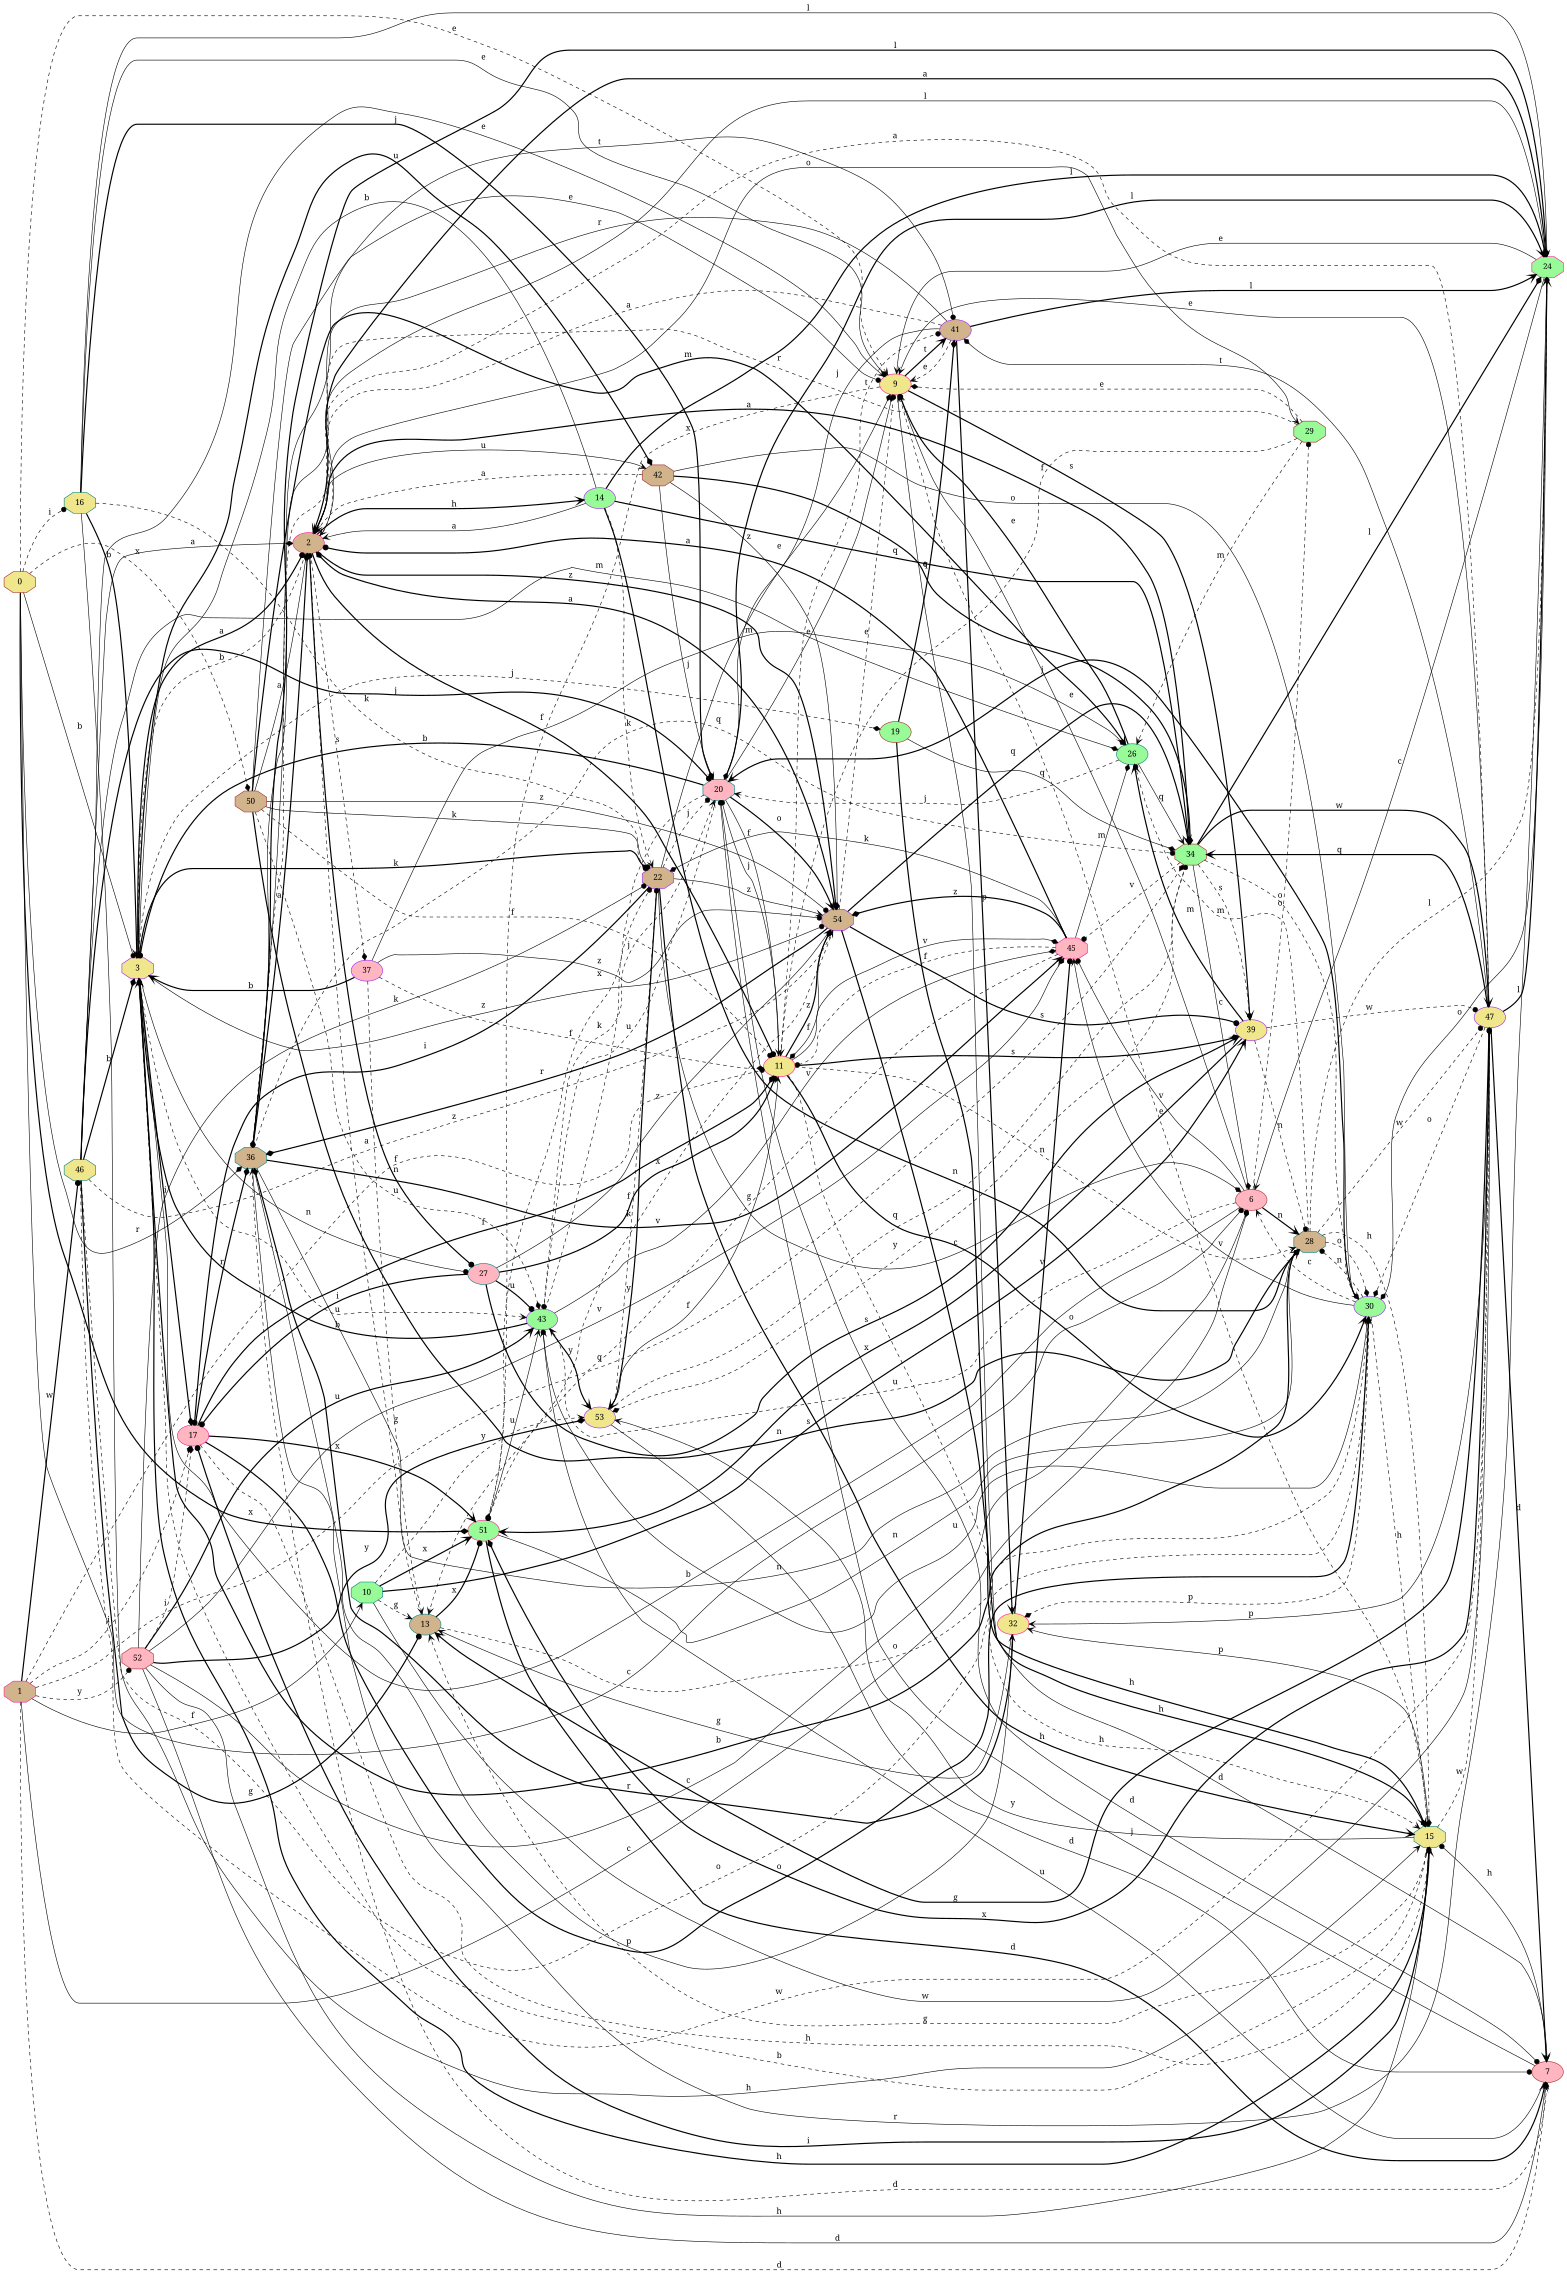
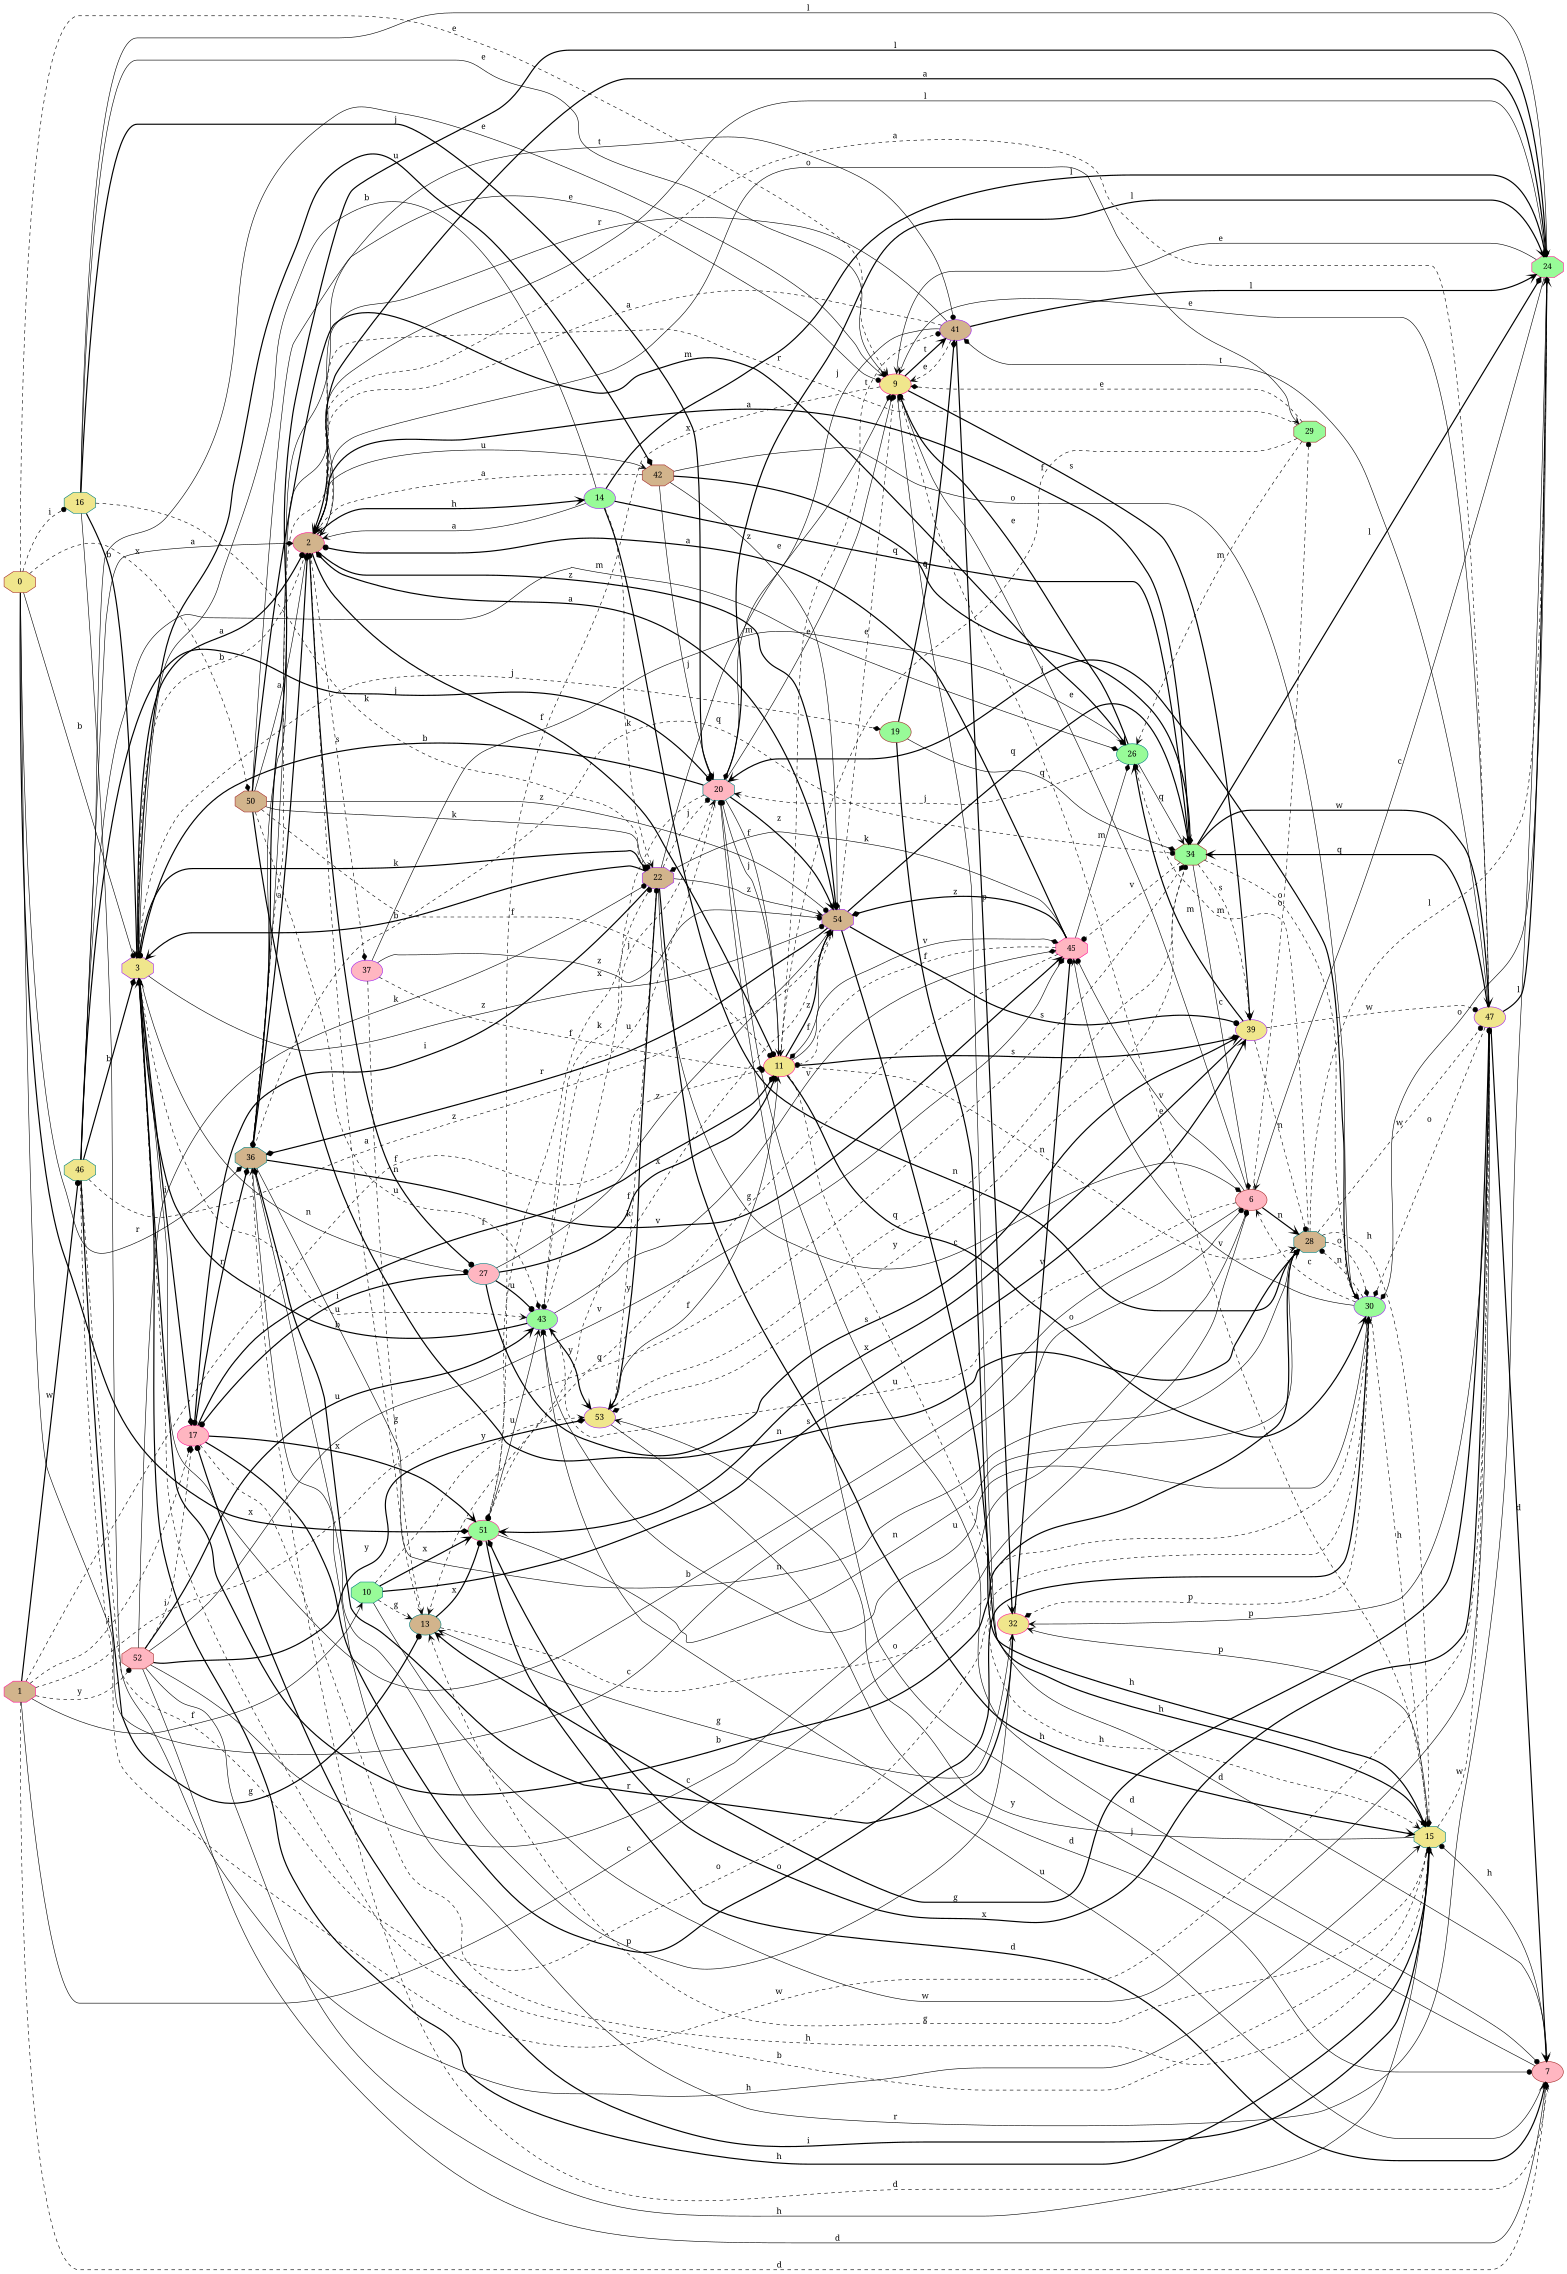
edge "20" -> "54": label "o" -> "z"
edge "37" -> "3": now "22" -> "3"
